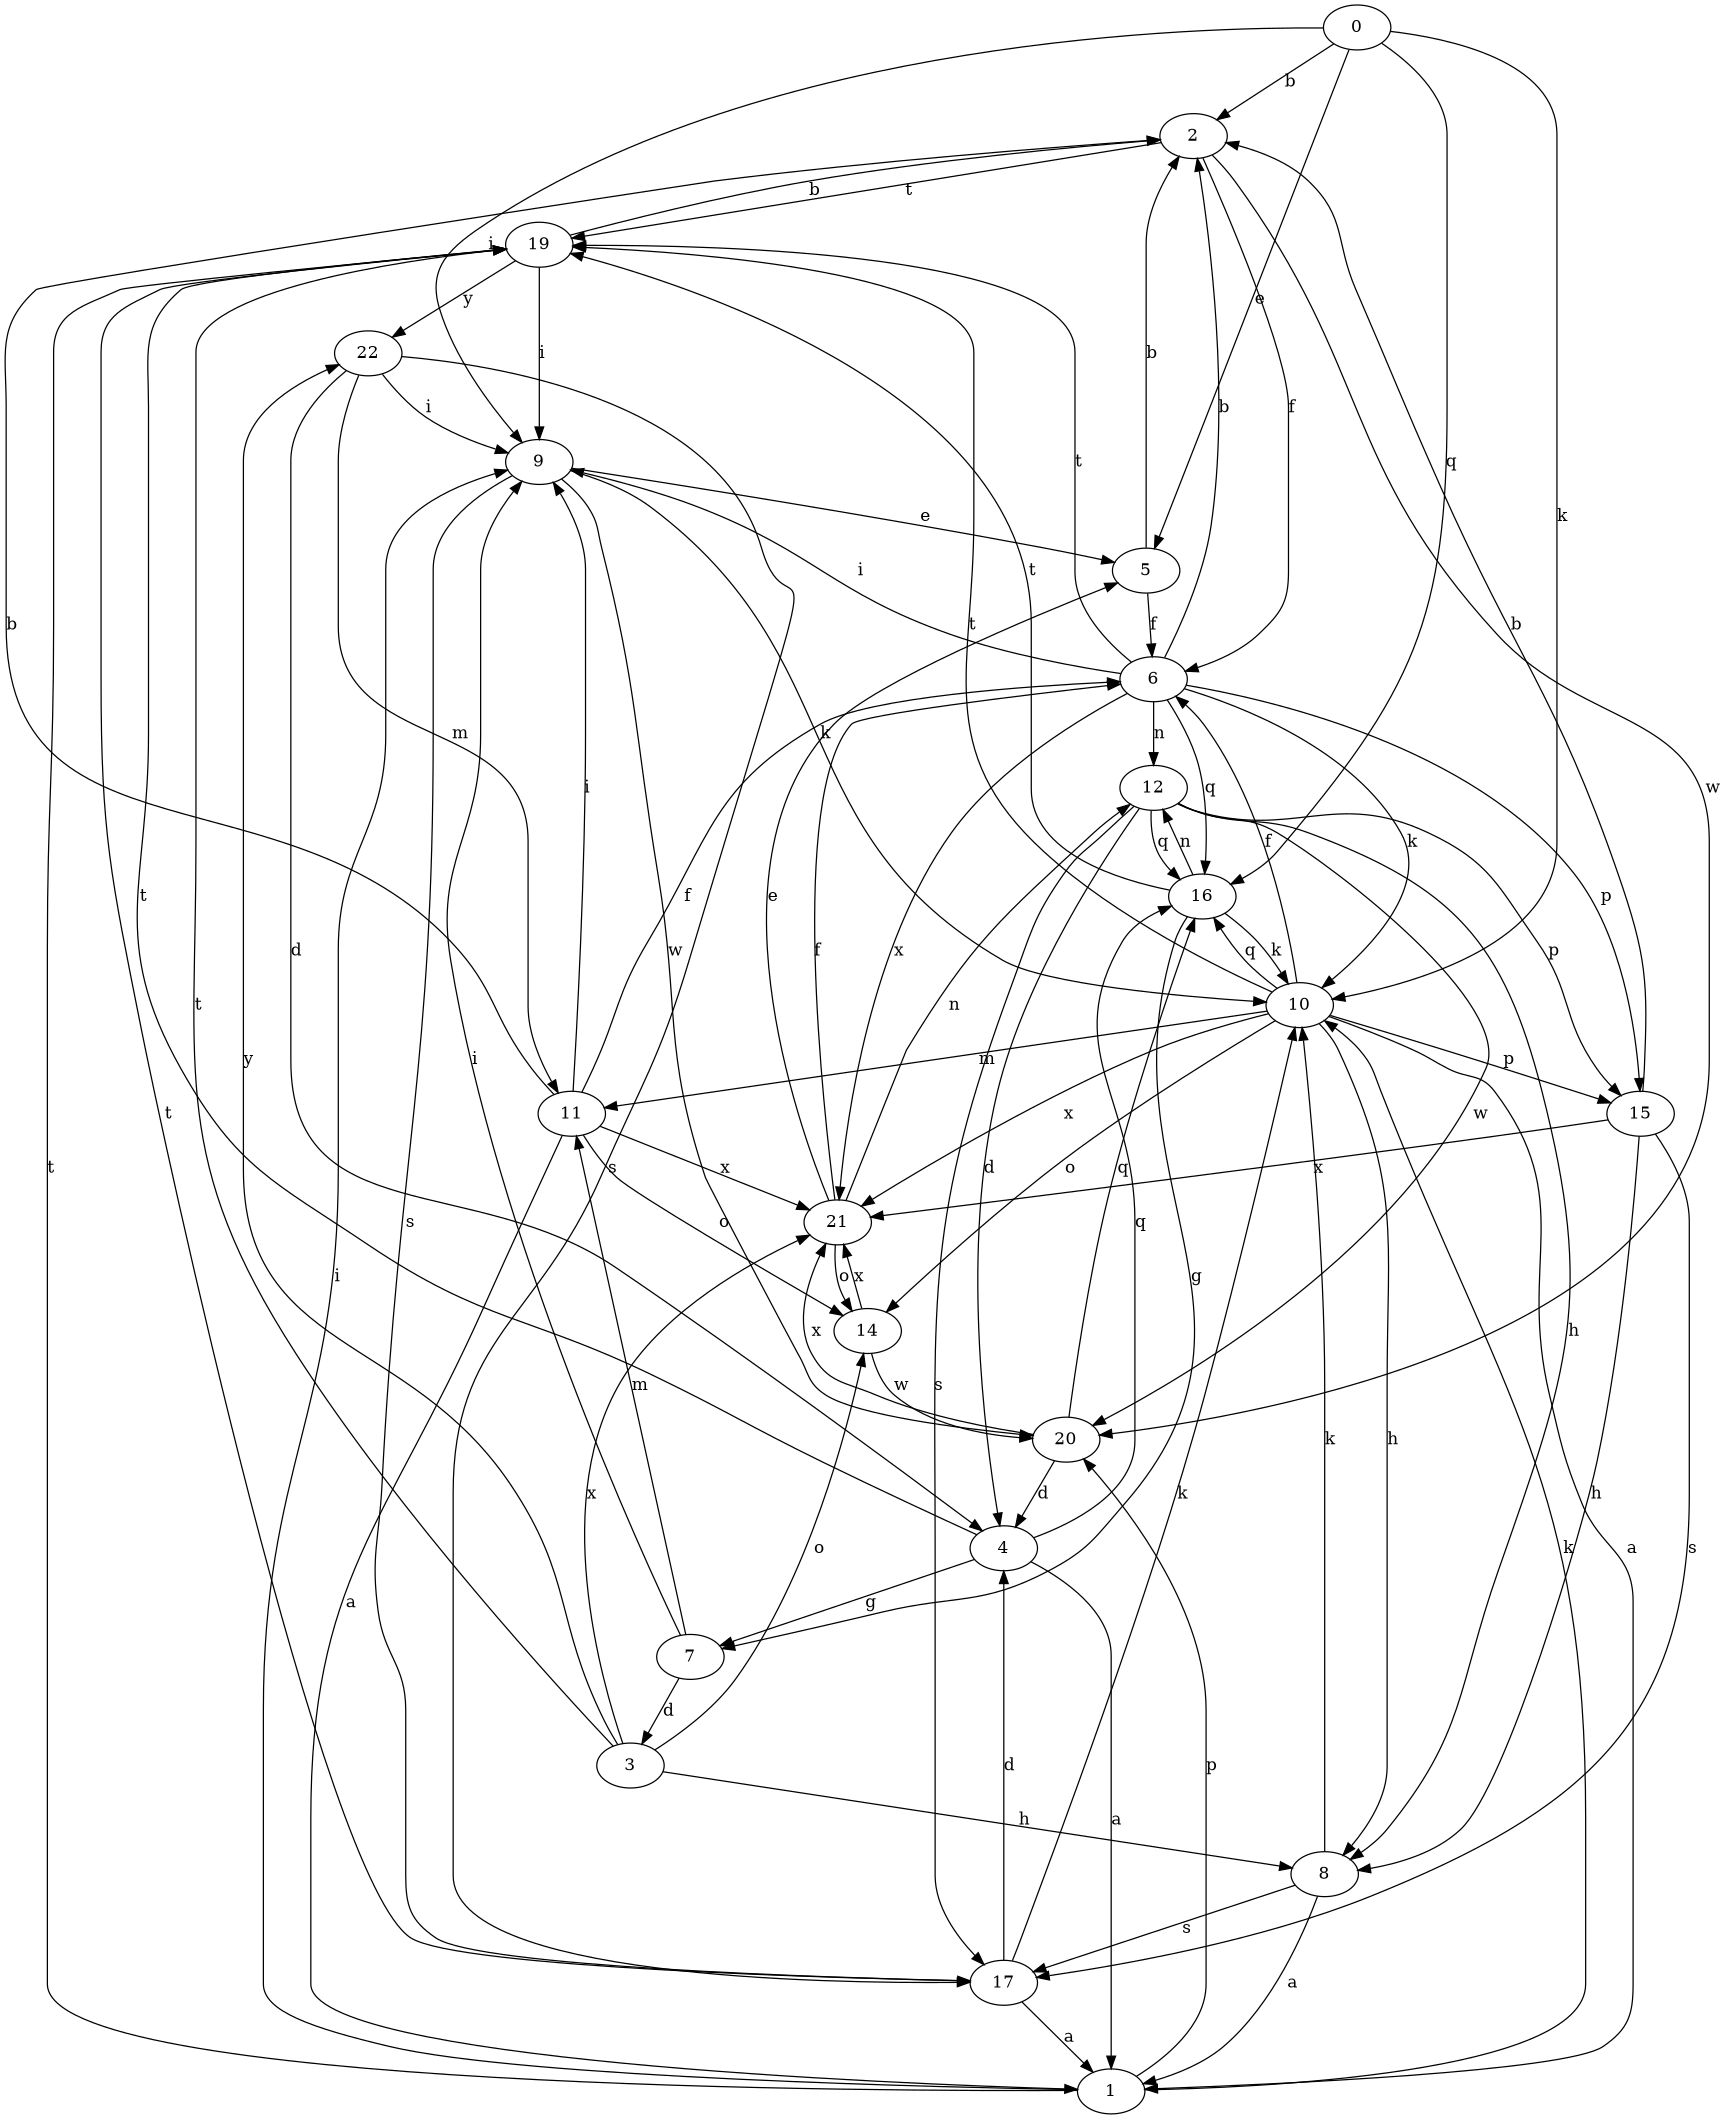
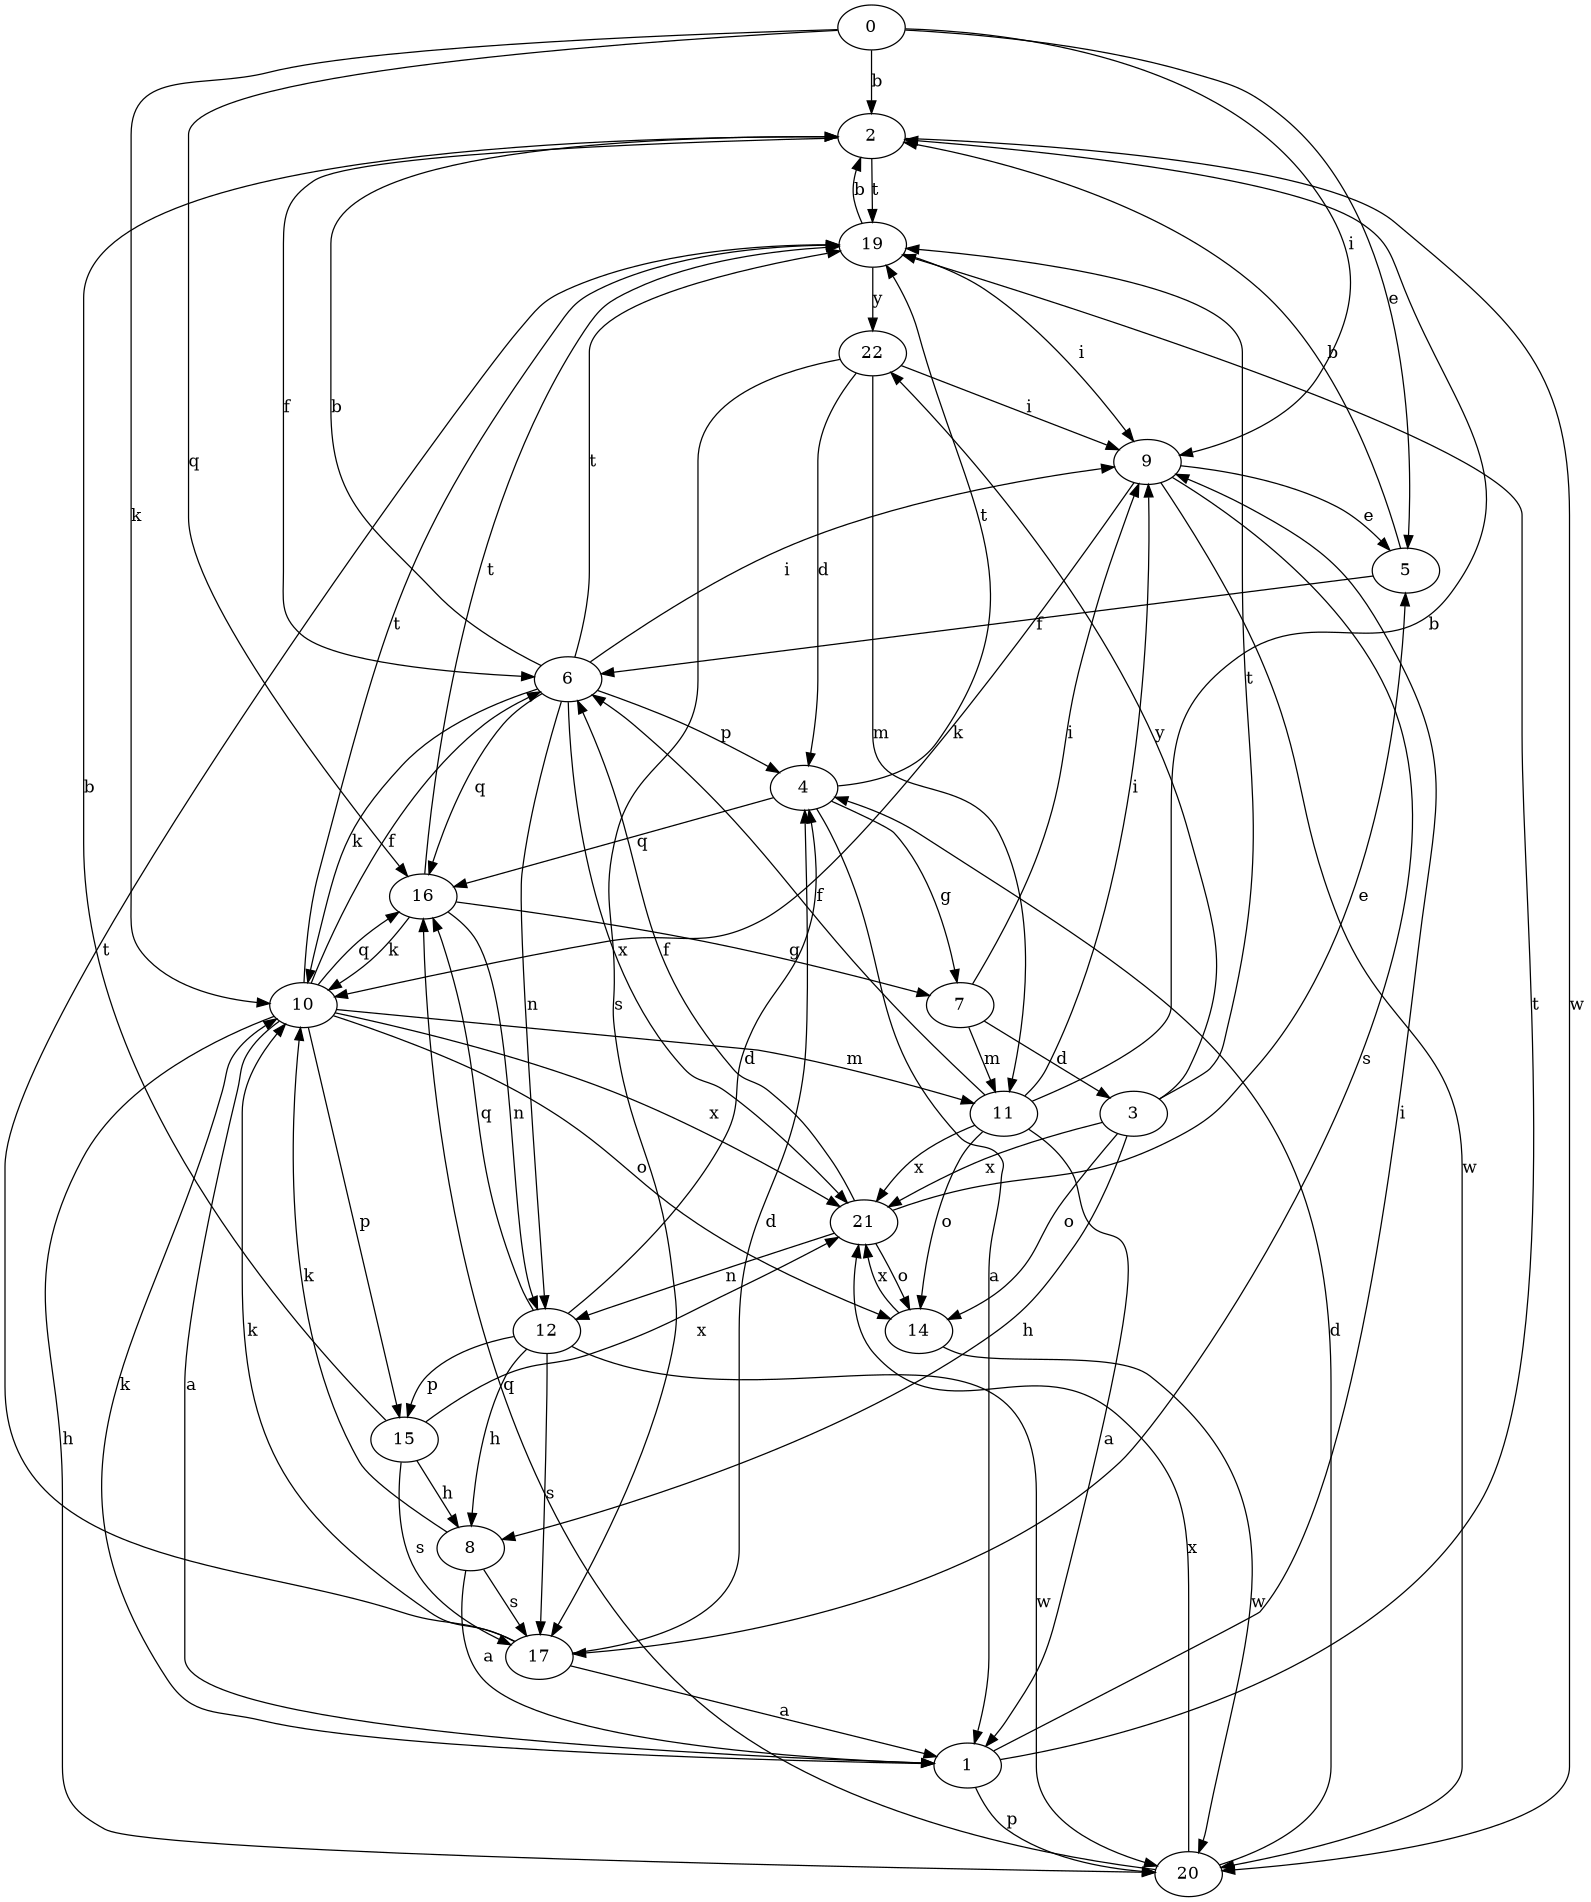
edge "6" -> "15": now "6" -> "4"
edge "10" -> "8": now "10" -> "20"
